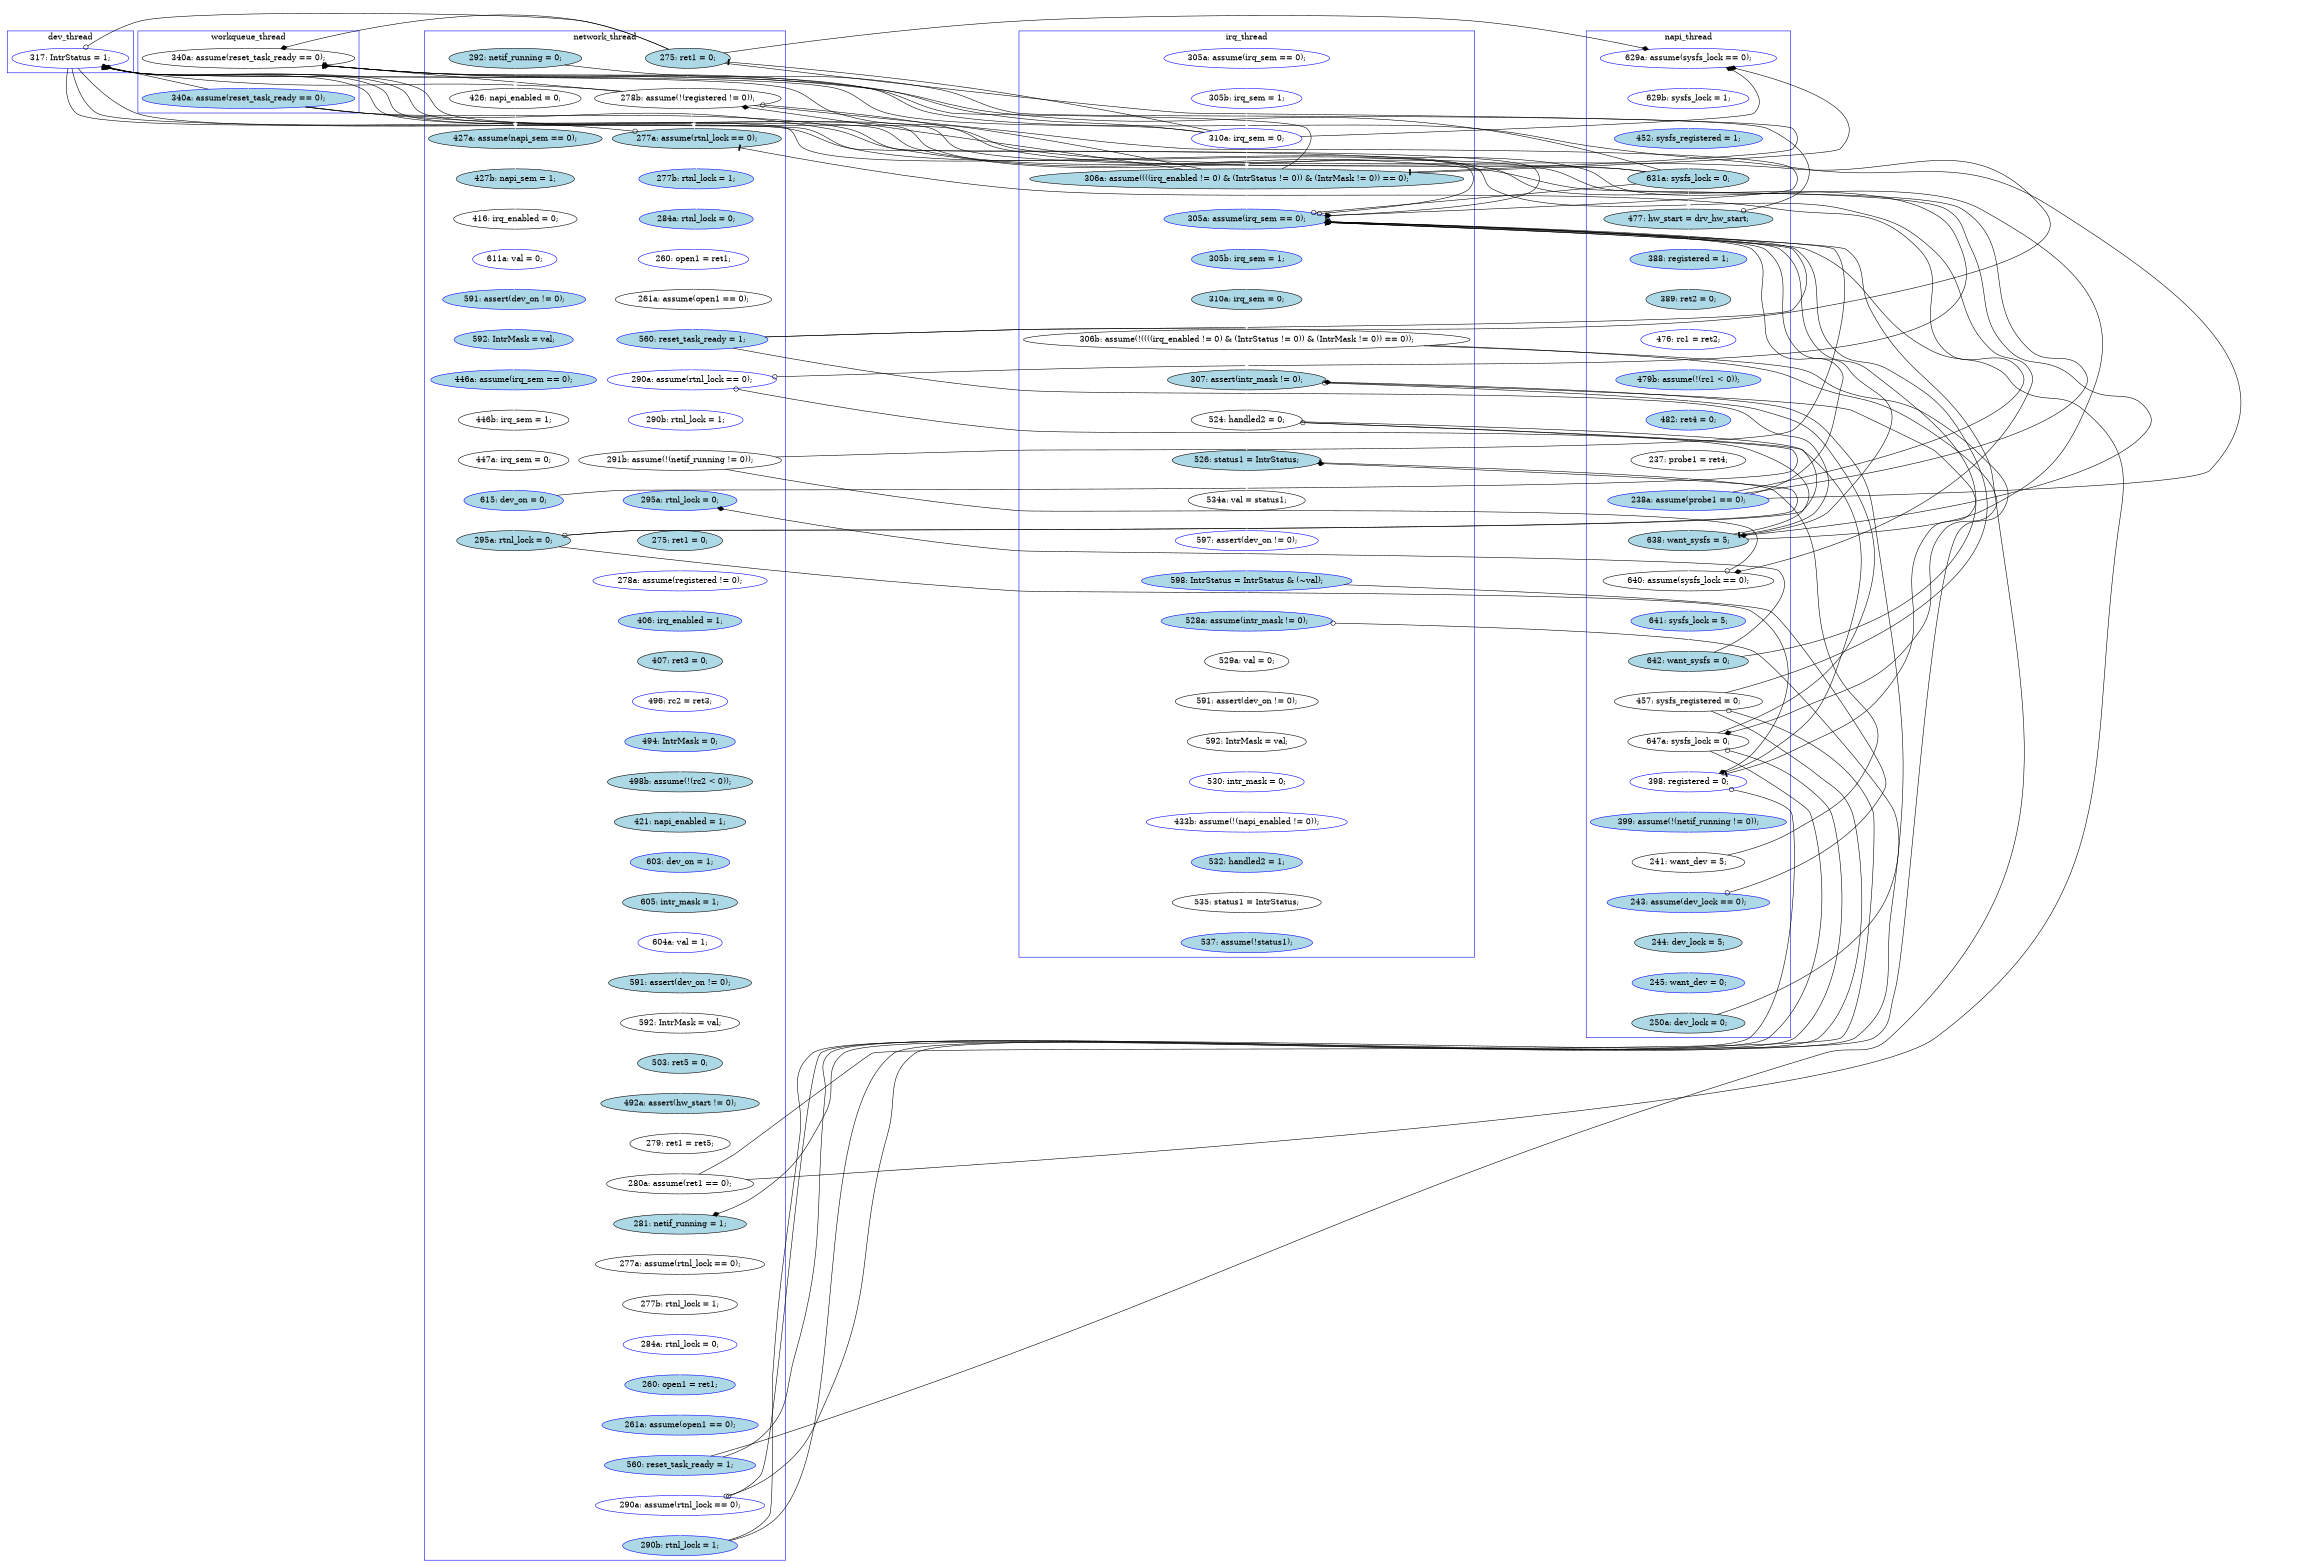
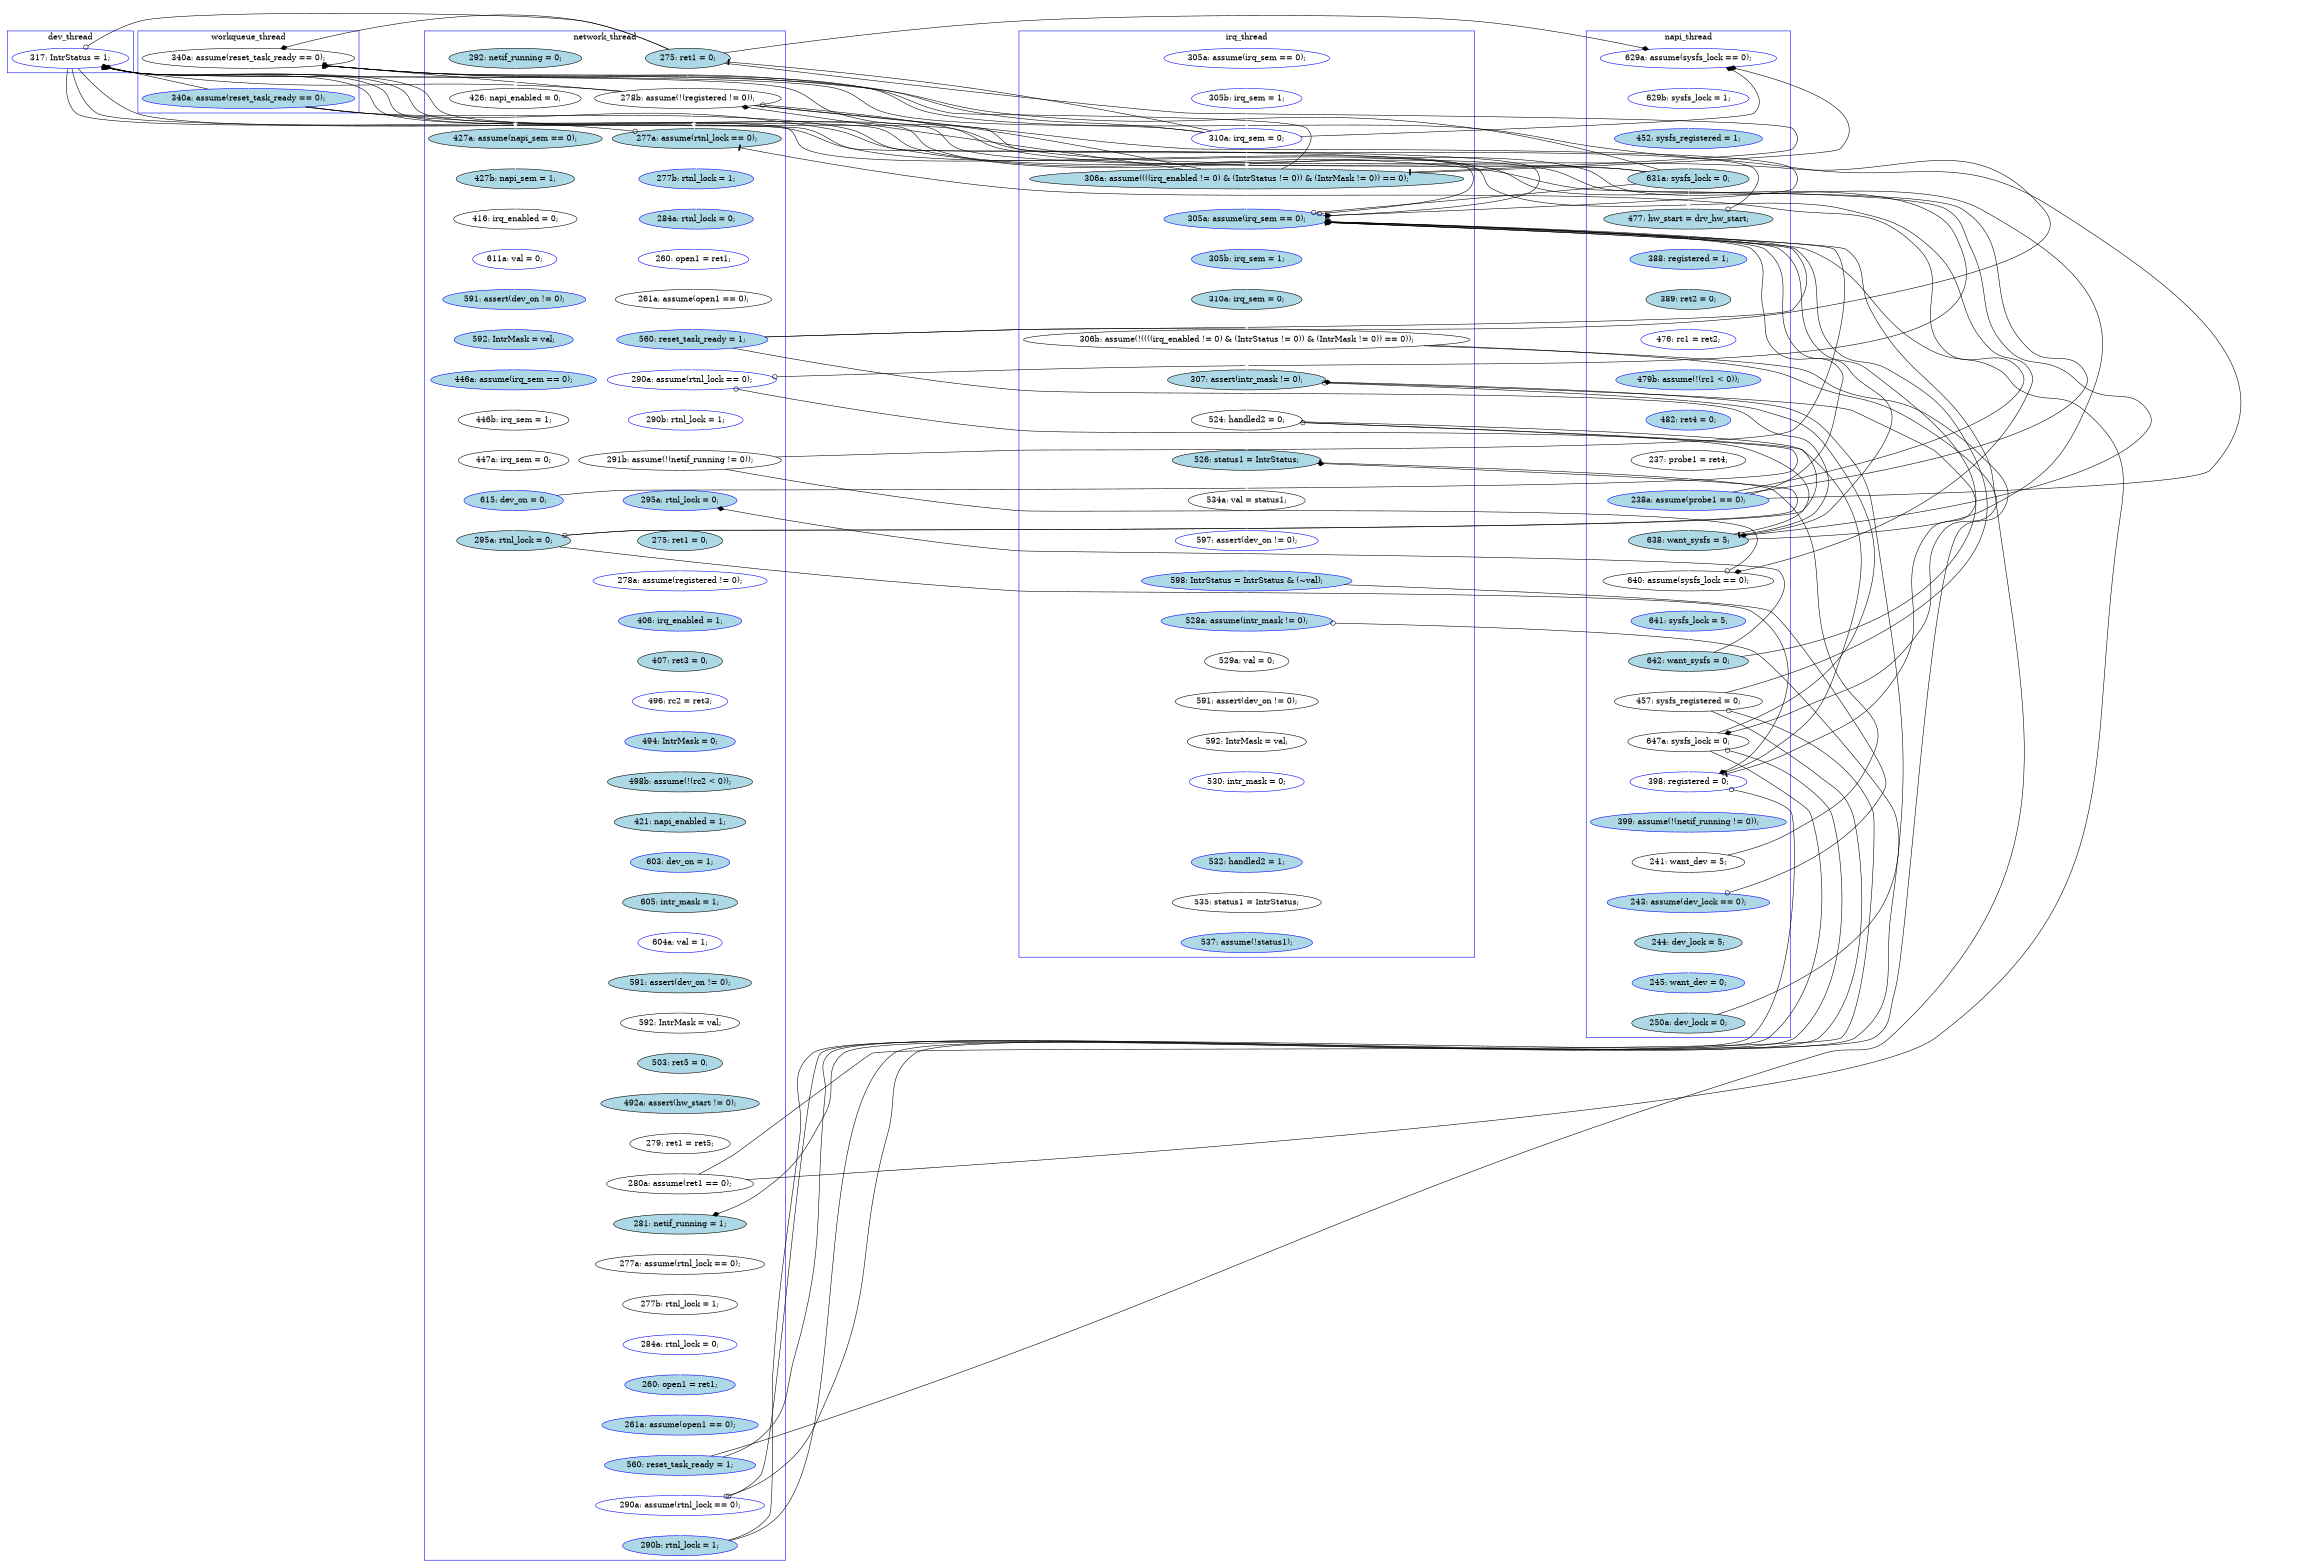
edge "292: netif_running = 0;" -> "477: hw_start = drv_hw_start;": now "278b: assume(!(registered != 0));" -> "477: hw_start = drv_hw_start;"
node "433b: assume(!(napi_enabled != 0));": removed
